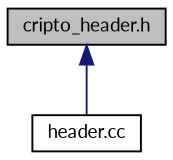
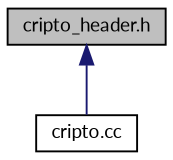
node "header.cc": label "header.cc" -> "cripto.cc"
